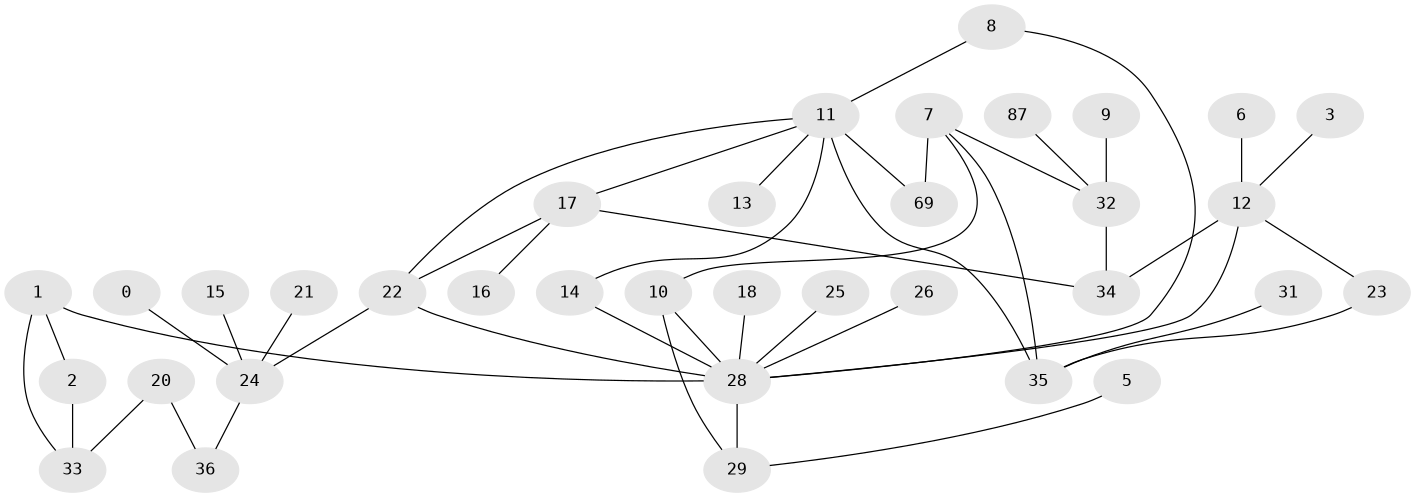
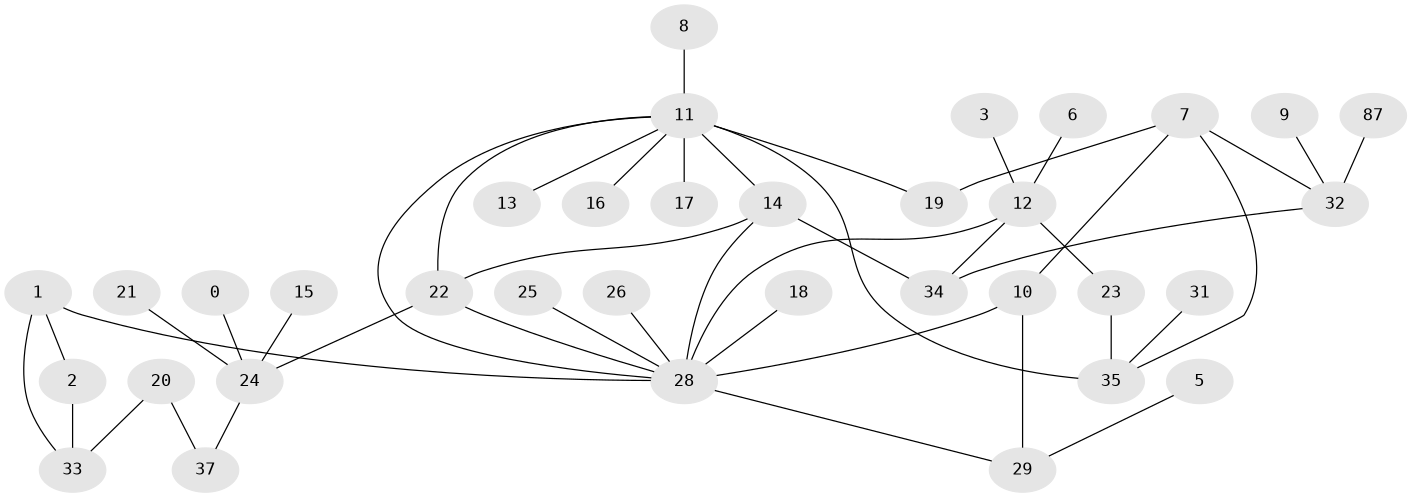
node "69": label "69" -> "19"
edge "17" -- "22": now "14" -- "22"
edge "17" -- "16": now "11" -- "16"
edge "17" -- "34": now "14" -- "34"
edge "8" -- "28": now "11" -- "28"
node "36": label "36" -> "37"
